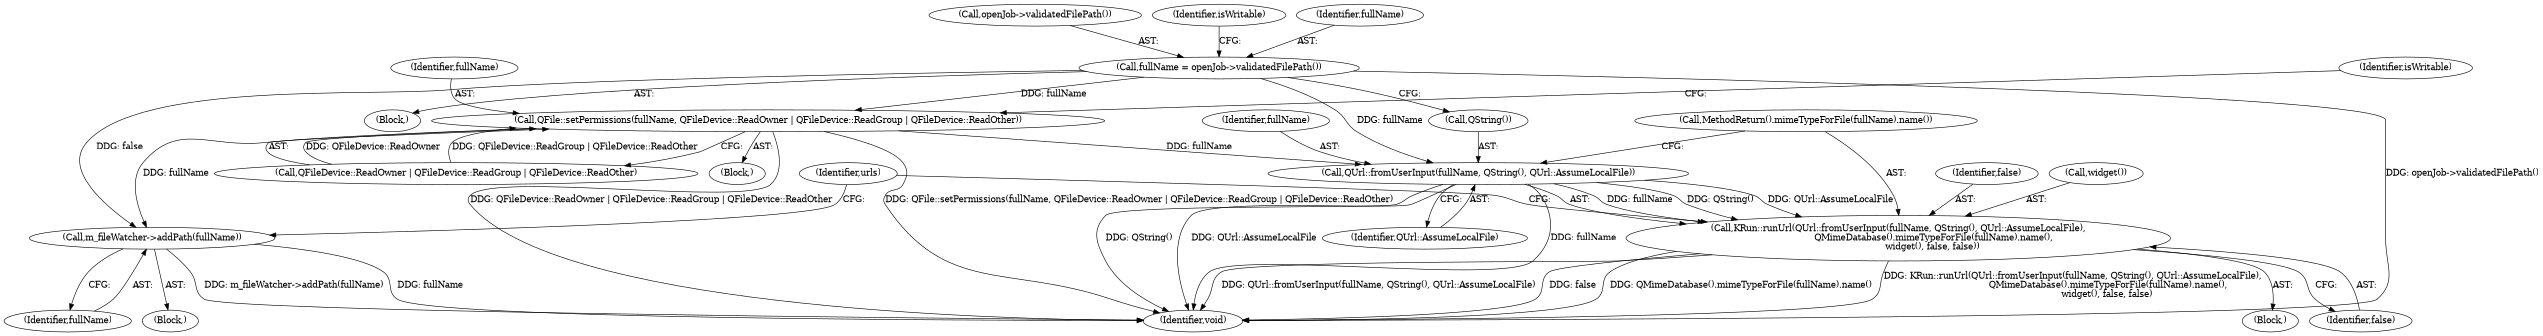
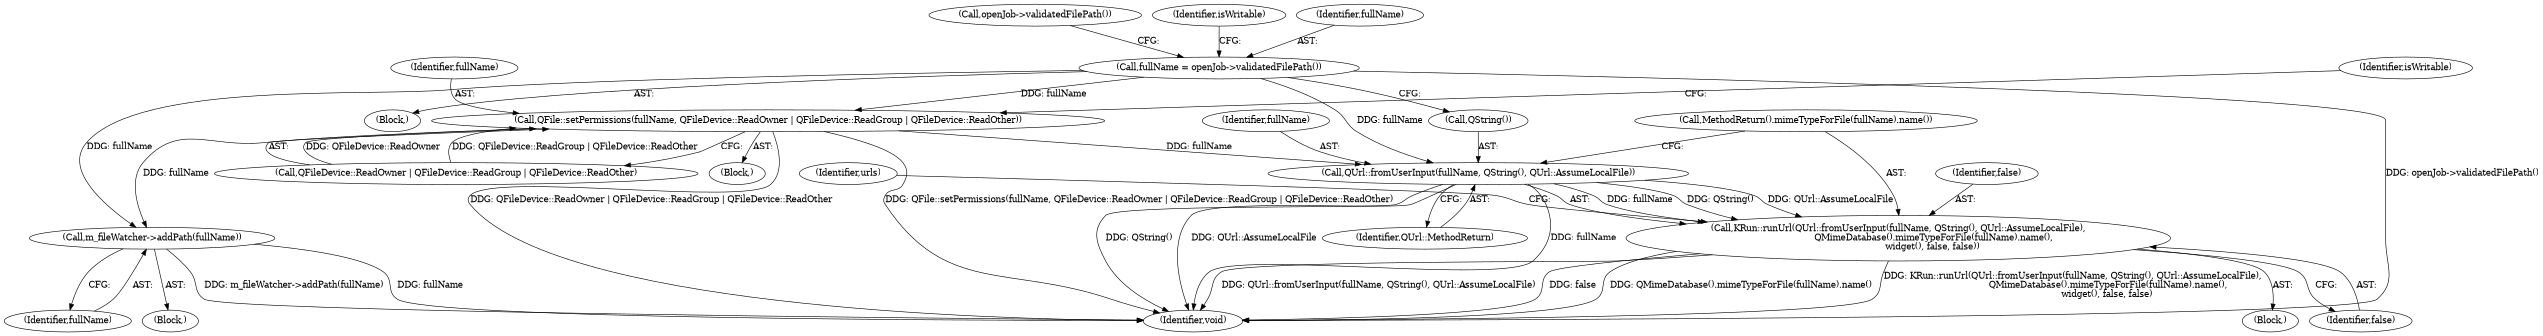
edge "(Call,openJob->validatedFilePath())" -> "(Call,fullName = openJob->validatedFilePath())": label "AST: " -> "CFG: "
edge "(Call,fullName = openJob->validatedFilePath())" -> "(Call,m_fileWatcher->addPath(fullName))": label "DDG: false" -> "DDG: fullName"
node "(Call,widget())": removed
edge "(Identifier,urls)" -> "(Call,m_fileWatcher->addPath(fullName))": removed, label "CFG:"
node "(Identifier,QUrl::AssumeLocalFile)": label "(Identifier,QUrl::AssumeLocalFile)" -> "(Identifier,QUrl::MethodReturn)"
